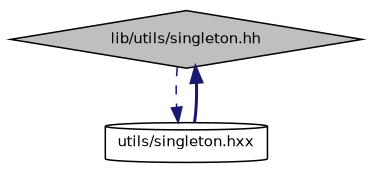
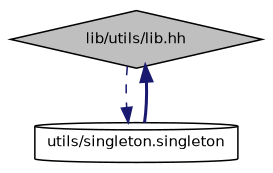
node "lib/utils/singleton.hh": label "lib/utils/singleton.hh" -> "lib/utils/lib.hh"
node "utils/singleton.hxx": label "utils/singleton.hxx" -> "utils/singleton.singleton"
